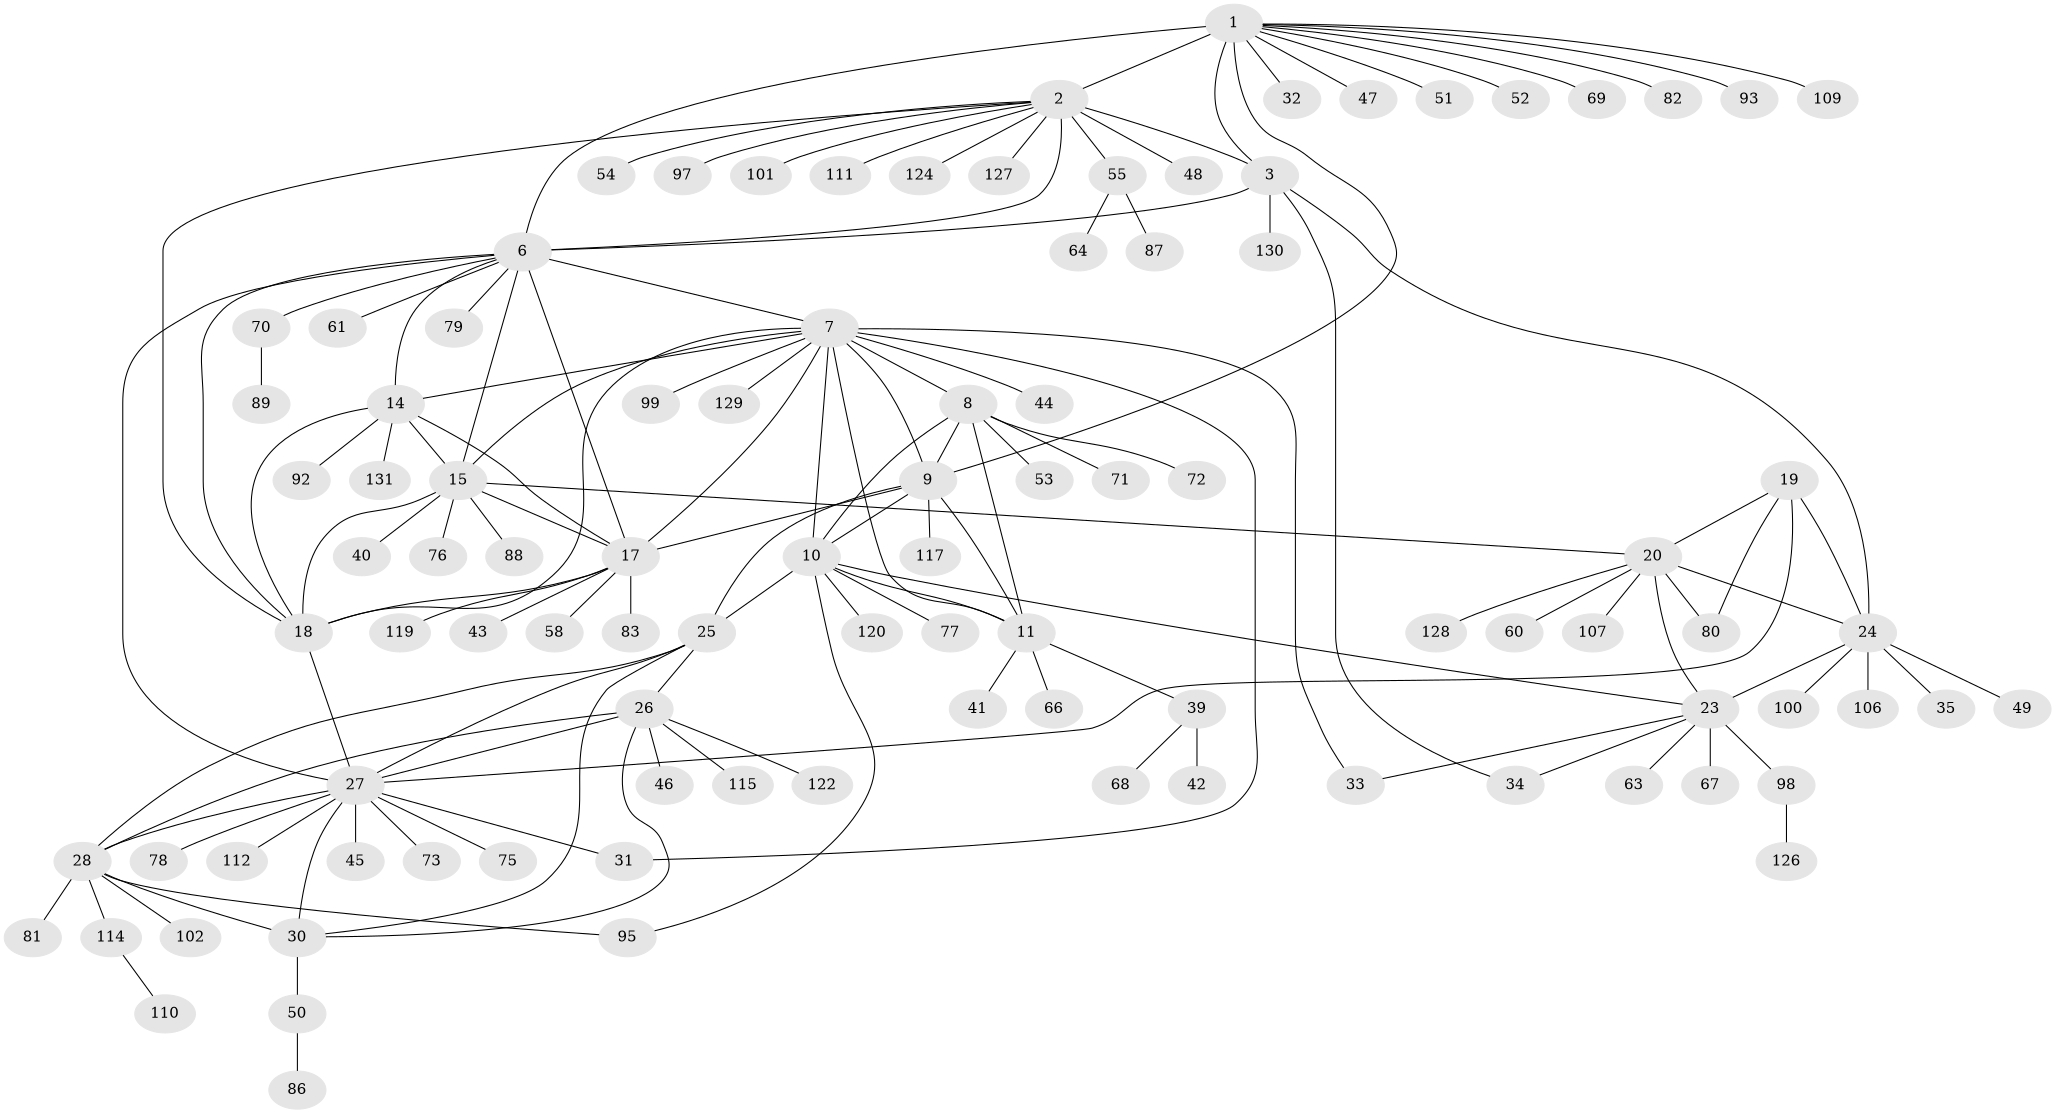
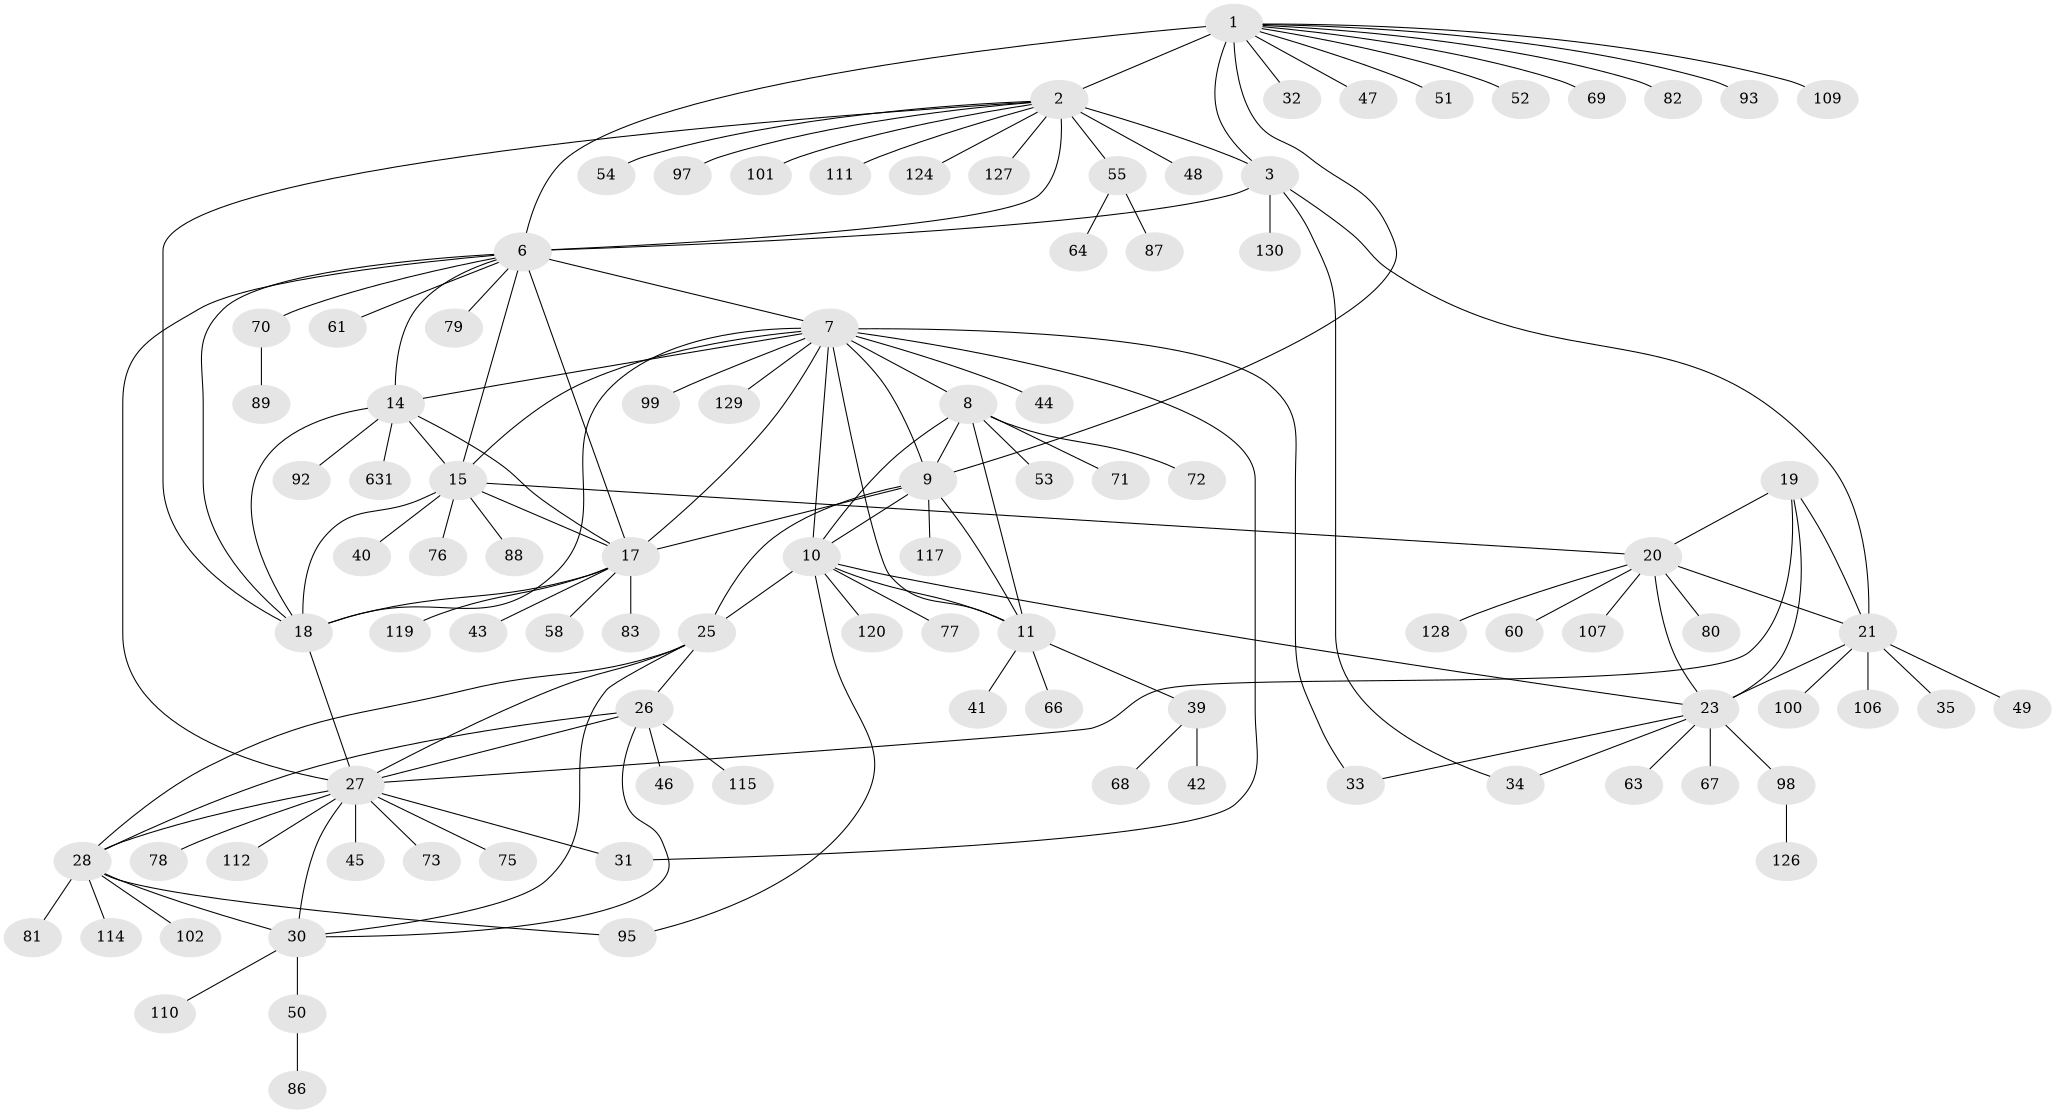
node "131": label "131" -> "631"
edge "19" -- "80": now "19" -- "23"
node "24": label "24" -> "21"
node "122": removed
edge "114" -- "110": now "30" -- "110"
